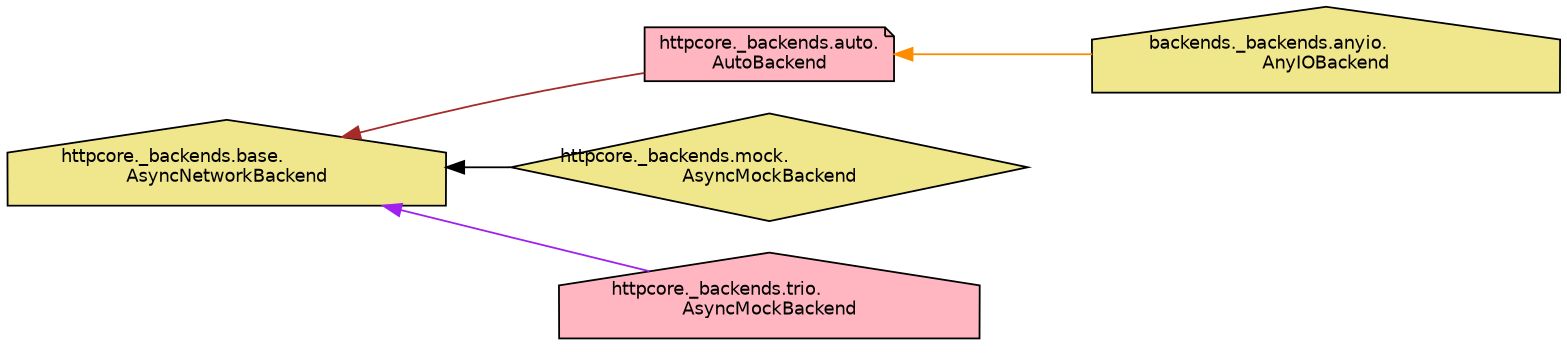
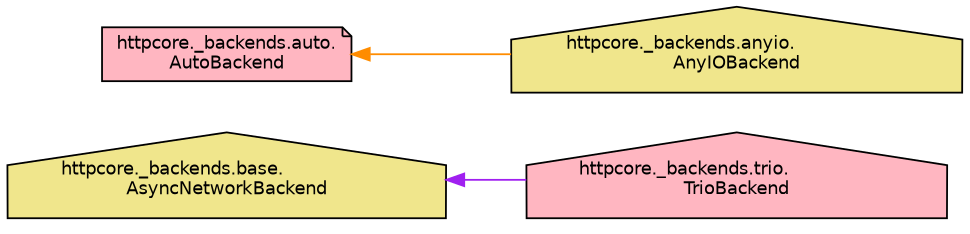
node "backends._backends.anyio. AnyIOBackend": label "backends._backends.anyio. AnyIOBackend" -> "httpcore._backends.anyio. AnyIOBackend"
edge "httpcore._backends.auto. AutoBackend" -> "httpcore._backends.base. AsyncNetworkBackend": removed
node "httpcore._backends.mock. AsyncMockBackend": removed
node "httpcore._backends.trio. AsyncMockBackend": label "httpcore._backends.trio. AsyncMockBackend" -> "httpcore._backends.trio. TrioBackend"
